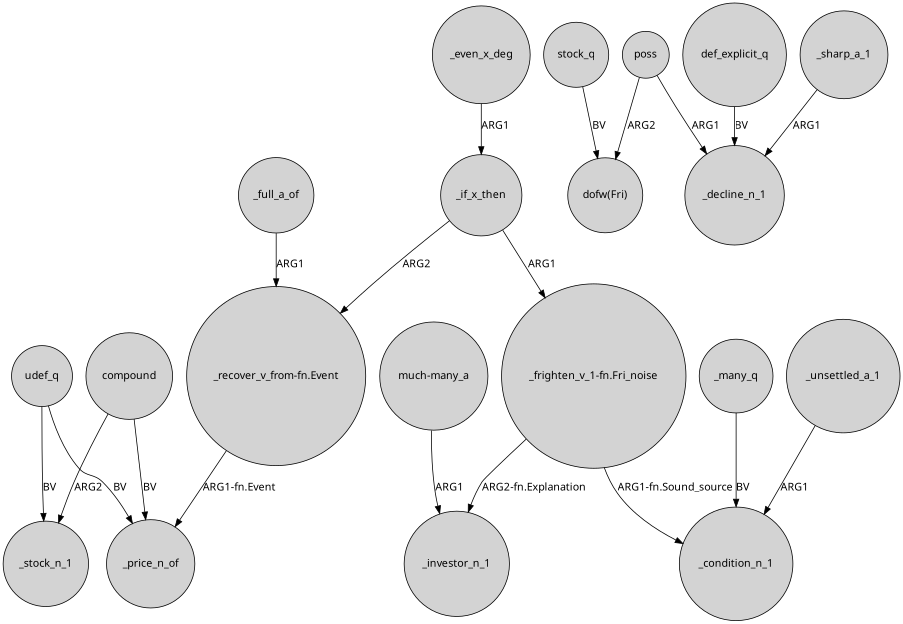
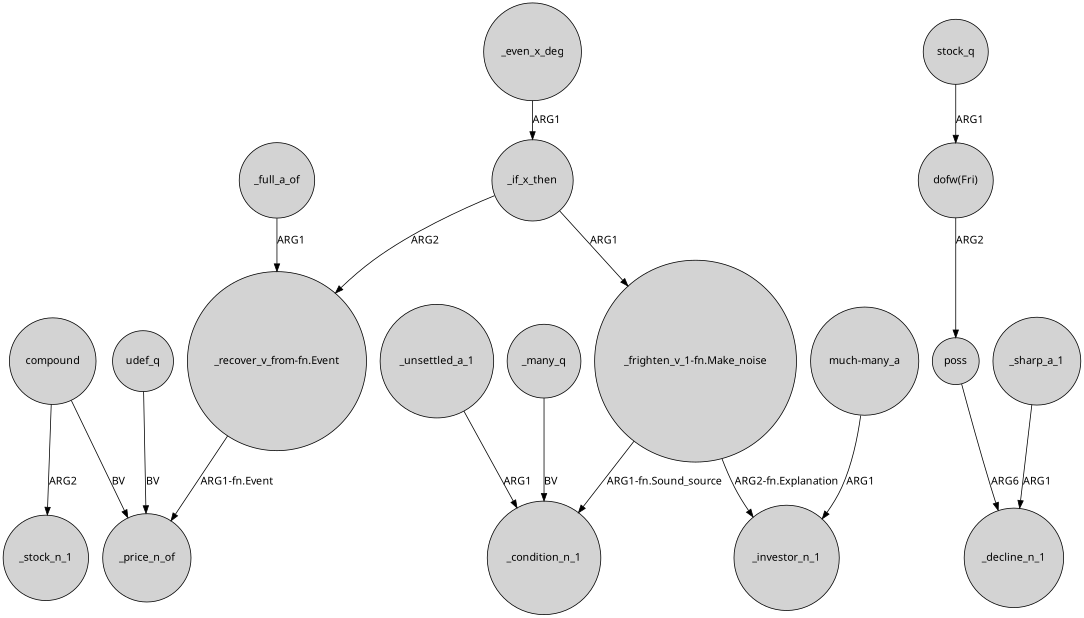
node "def_explicit_q": removed
edge "poss" -> "dofw(Fri)": reversed
edge "stock_q" -> "dofw(Fri)": label "BV" -> "ARG1"
edge "poss" -> "_decline_n_1": label "ARG1" -> "ARG6"
node "_frighten_v_1-fn.Fri_noise": label "_frighten_v_1-fn.Fri_noise" -> "_frighten_v_1-fn.Make_noise"
edge "udef_q" -> "_stock_n_1": removed, label "BV"
